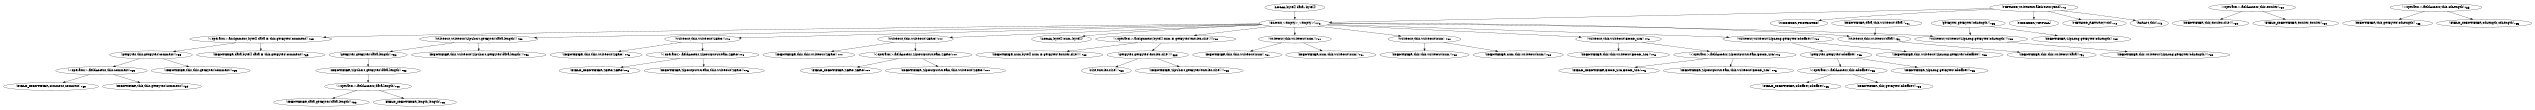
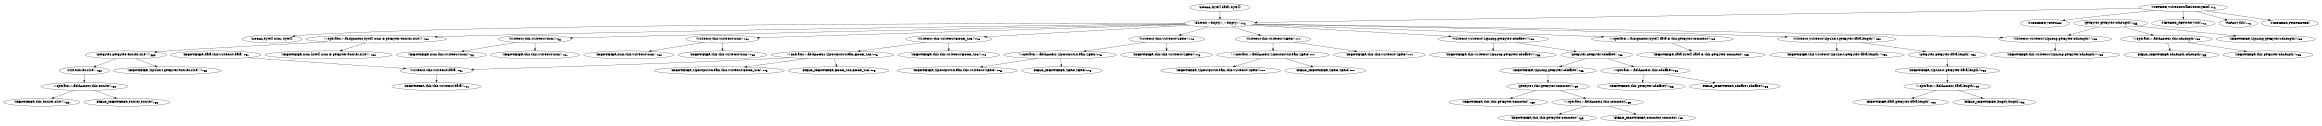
edge "(BLOCK,<empty>,<empty>)" -> "(writeOut,this.writeOut(data))": now "(<operator>.fieldAccess,ZipOutputStream.EOCD_SIG)" -> "(writeOut,this.writeOut(data))"
edge "(getBytes,getBytes(cdLength))" -> "(<operator>.fieldAccess,this.cdLength)": added
edge "(<operator>.assignment,byte[] data = this.getBytes(comment))" -> "(getBytes,this.getBytes(comment))": now "(IDENTIFIER,ZipLong,getBytes(cdOffset))" -> "(getBytes,this.getBytes(comment))"
node "(getBytes,this.getBytes(comment))": text "799" -> "789"
edge "(size,entries.size())" -> "(<operator>.fieldAccess,this.entries)": added
